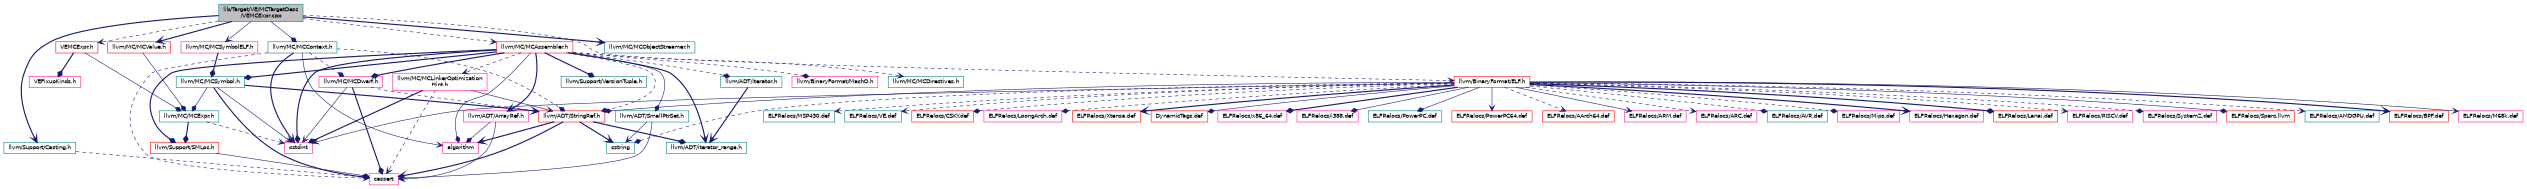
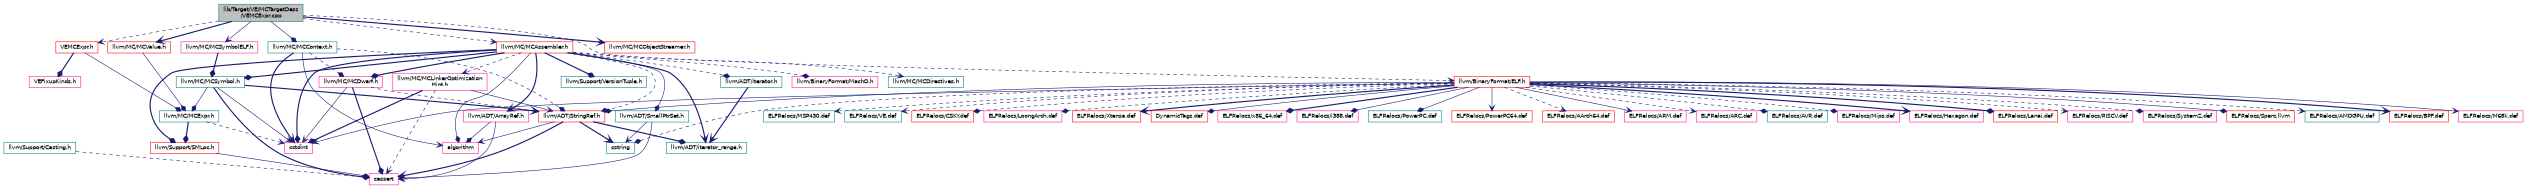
edge "lib/Target/VE/MCTargetDesc /VEMCExpr.cpp" -> "llvm/Support/Casting.h": removed
node "llvm/MC/MCObjectStreamer.h": color teal -> red
edge "llvm/ADT/StringRef.h" -> "algorithm": style bold -> solid
edge "llvm/MC/MCContext.h" -> "cassert": removed
